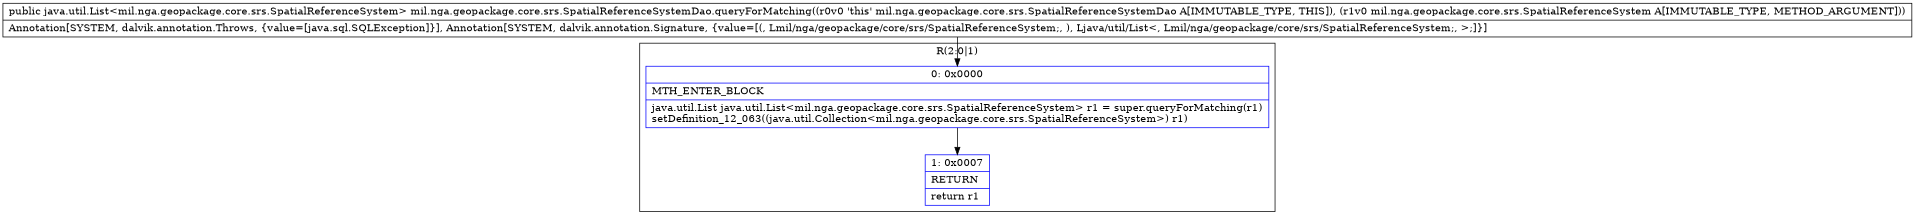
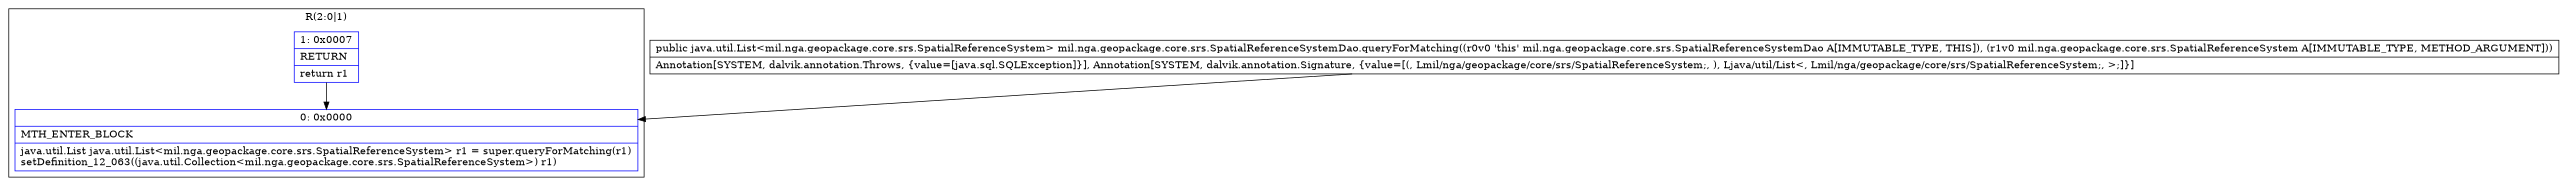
edge "0: 0x0000" -> "1: 0x0007": reversed
